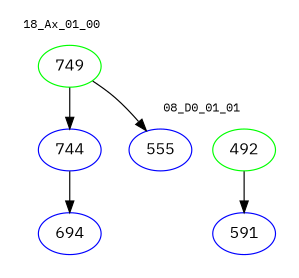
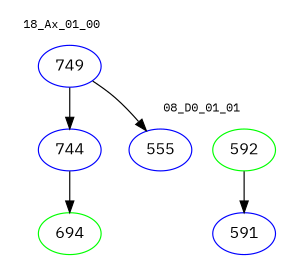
node "749": color green -> blue
node "492": label "492" -> "592"
node "694": color blue -> green
